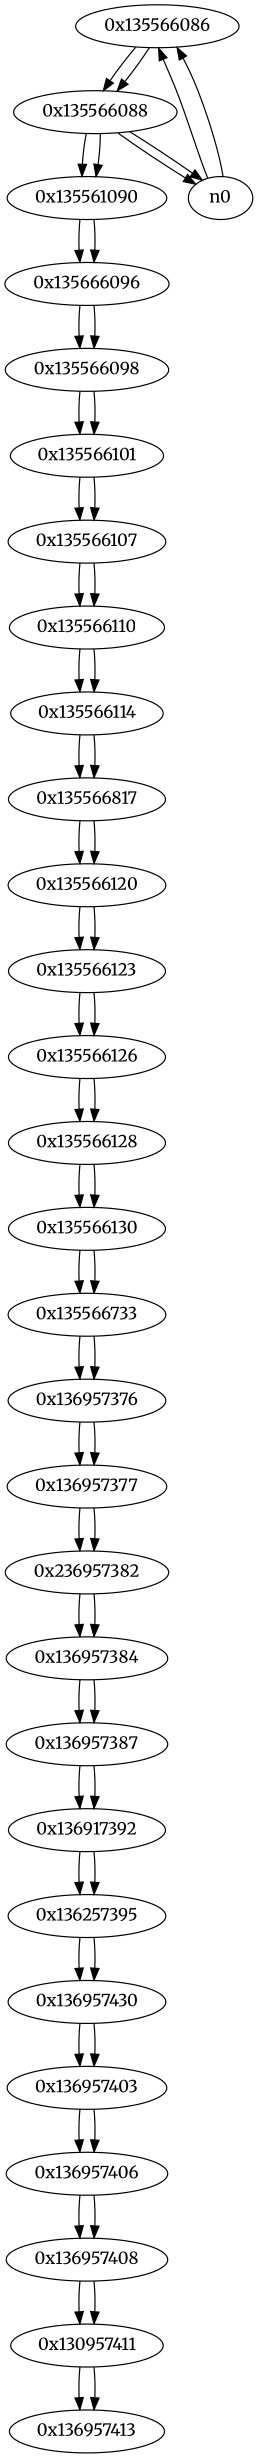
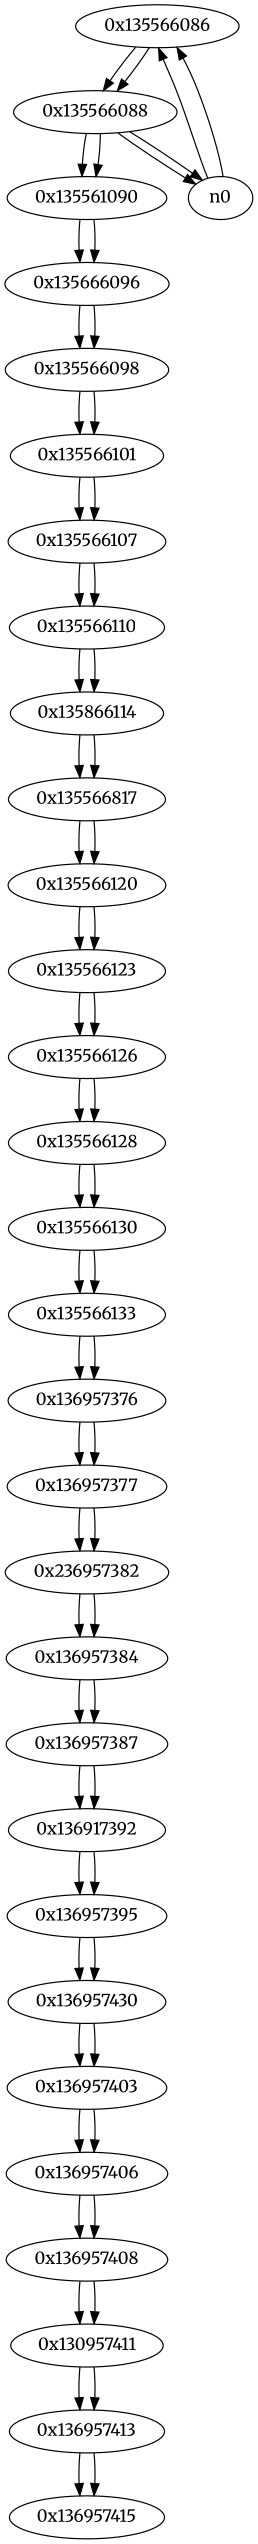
node "0x135566114": label "0x135566114" -> "0x135866114"
node "0x135566733": label "0x135566733" -> "0x135566133"
node "0x136257395": label "0x136257395" -> "0x136957395"
node "0x136957415": added
